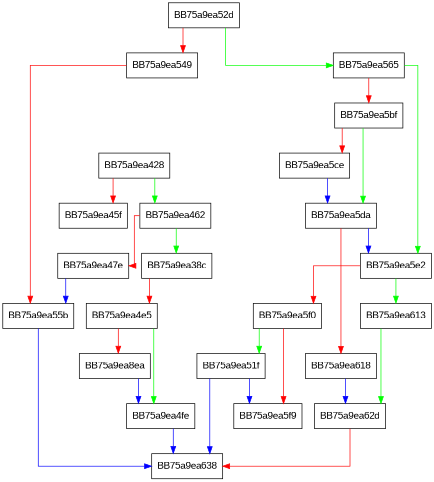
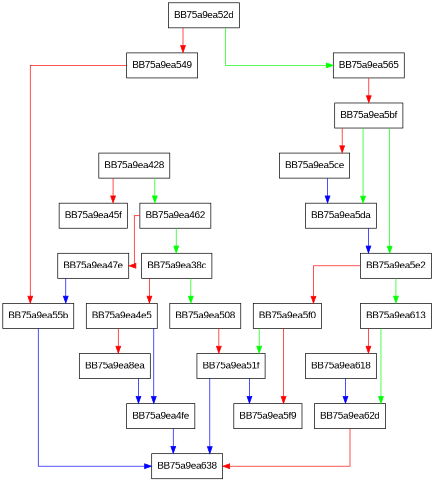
edge "BB75a9ea565" -> "BB75a9ea5e2": now "BB75a9ea5bf" -> "BB75a9ea5e2"
edge "BB75a9ea5da" -> "BB75a9ea618": now "BB75a9ea613" -> "BB75a9ea618"
node "BB75a9ea508": added
edge "BB75a9ea4e5" -> "BB75a9ea4fe": color green -> blue
